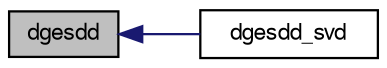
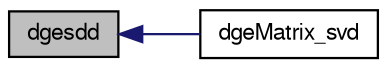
node "dgesdd_svd": label "dgesdd_svd" -> "dgeMatrix_svd"
